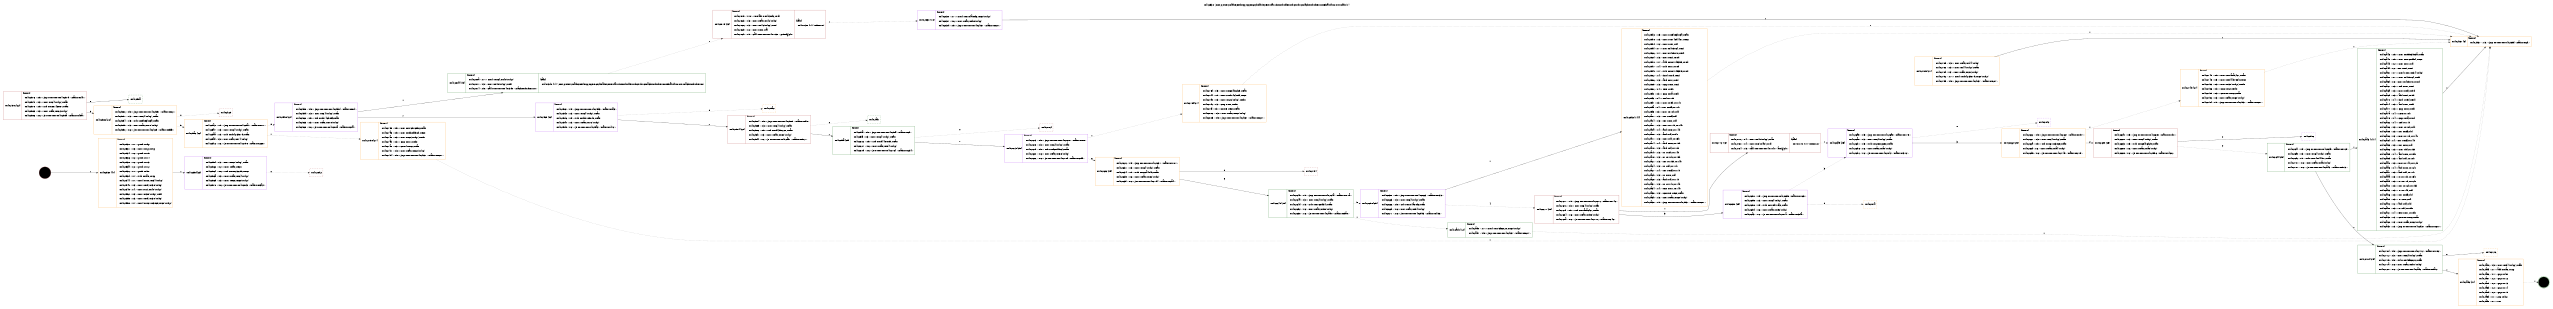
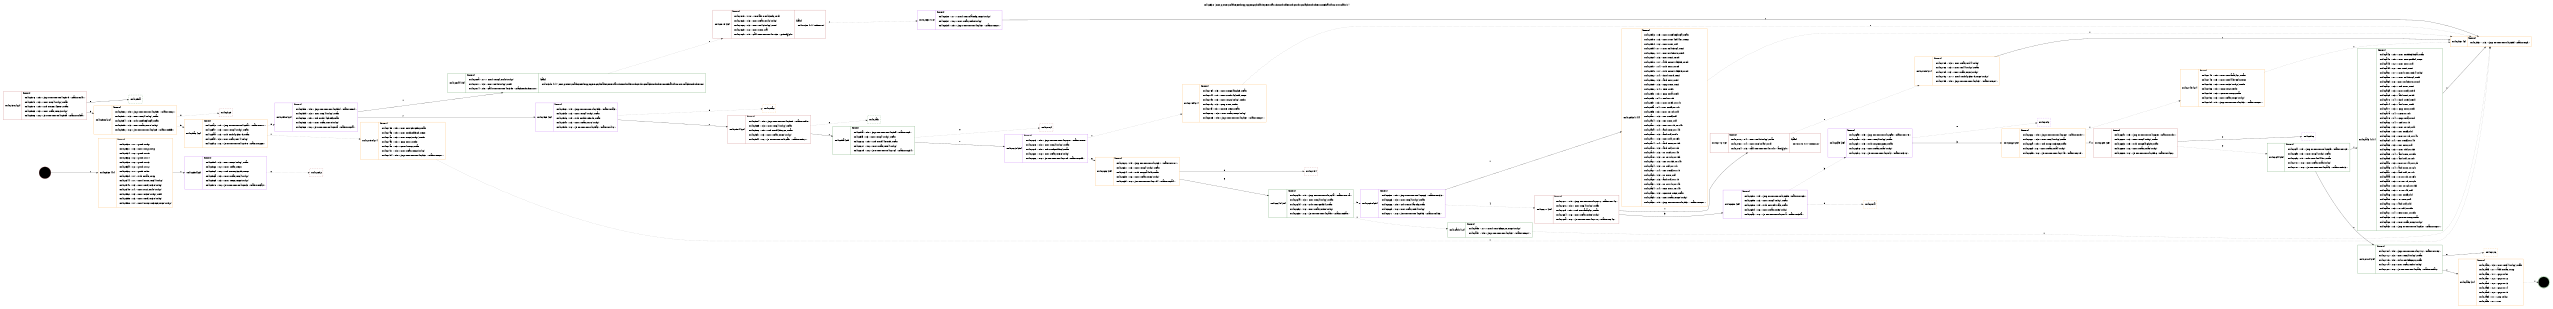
edge "0x40277c [13]" -> "0x4026a9 [25]": now "0x40277c [13]" -> "0x402789 [21]"
